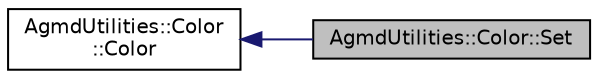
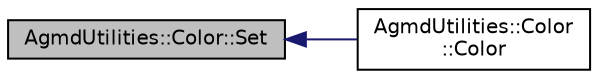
edge "AgmdUtilities::Color::Set" -> "AgmdUtilities::Color ::Color": reversed
